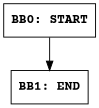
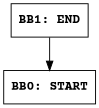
edge "BB0: START" -> "BB1: END": reversed
